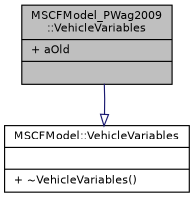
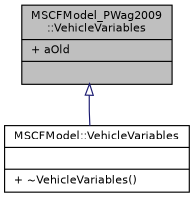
edge "MSCFModel_PWag2009" -> "MSCFModel::VehicleVariables": reversed
